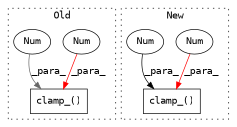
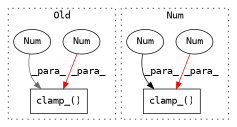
cluster "New": label "New" -> "Num"
